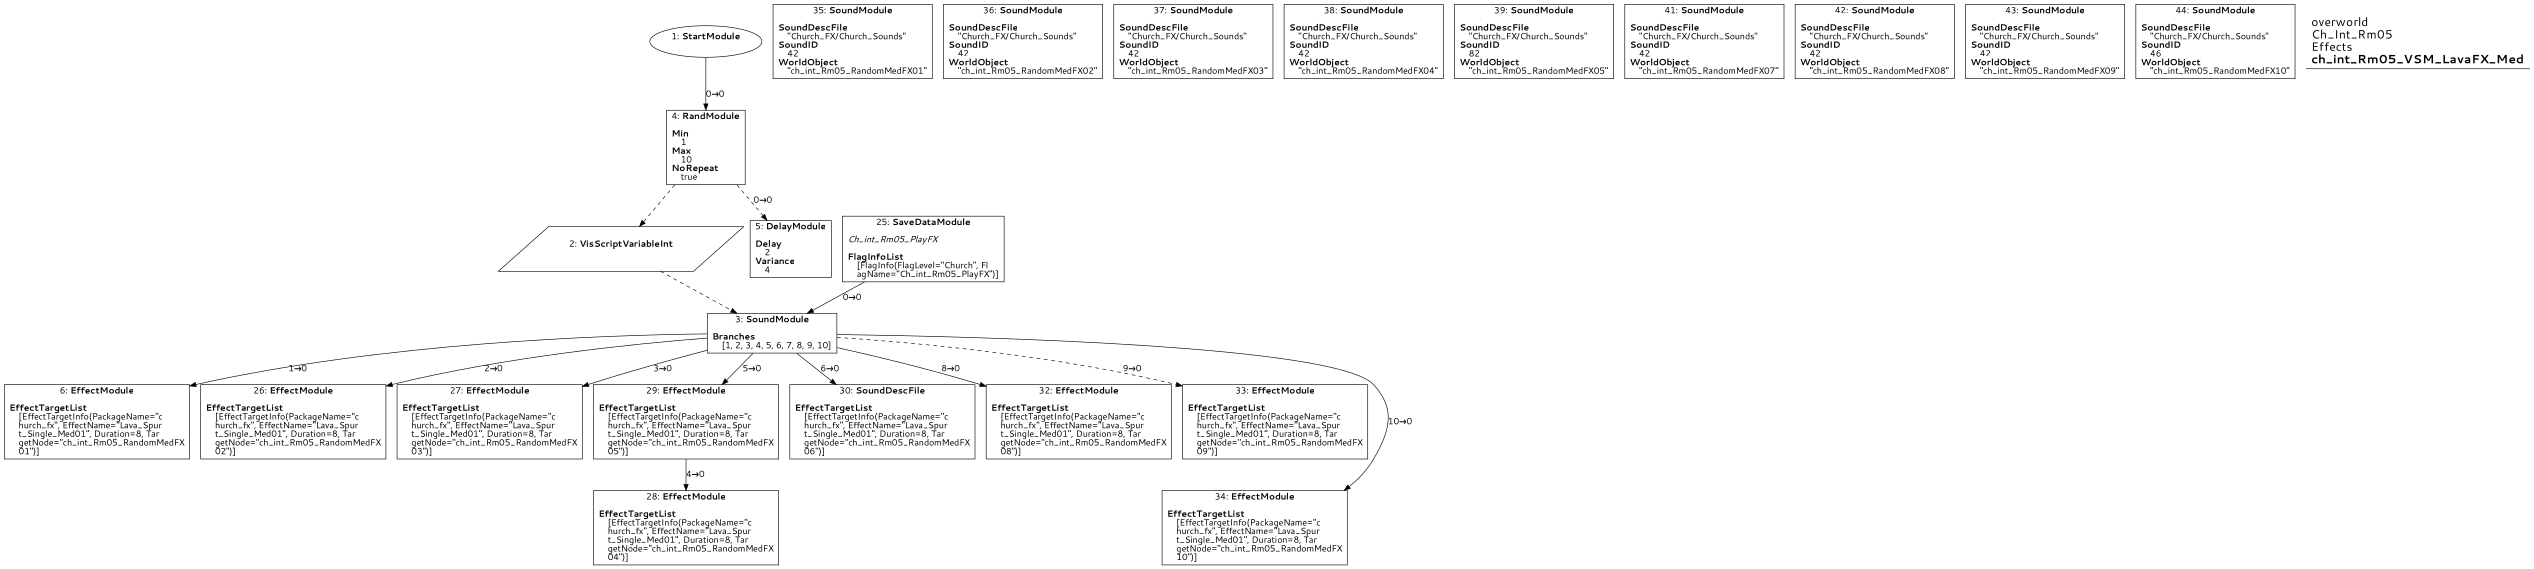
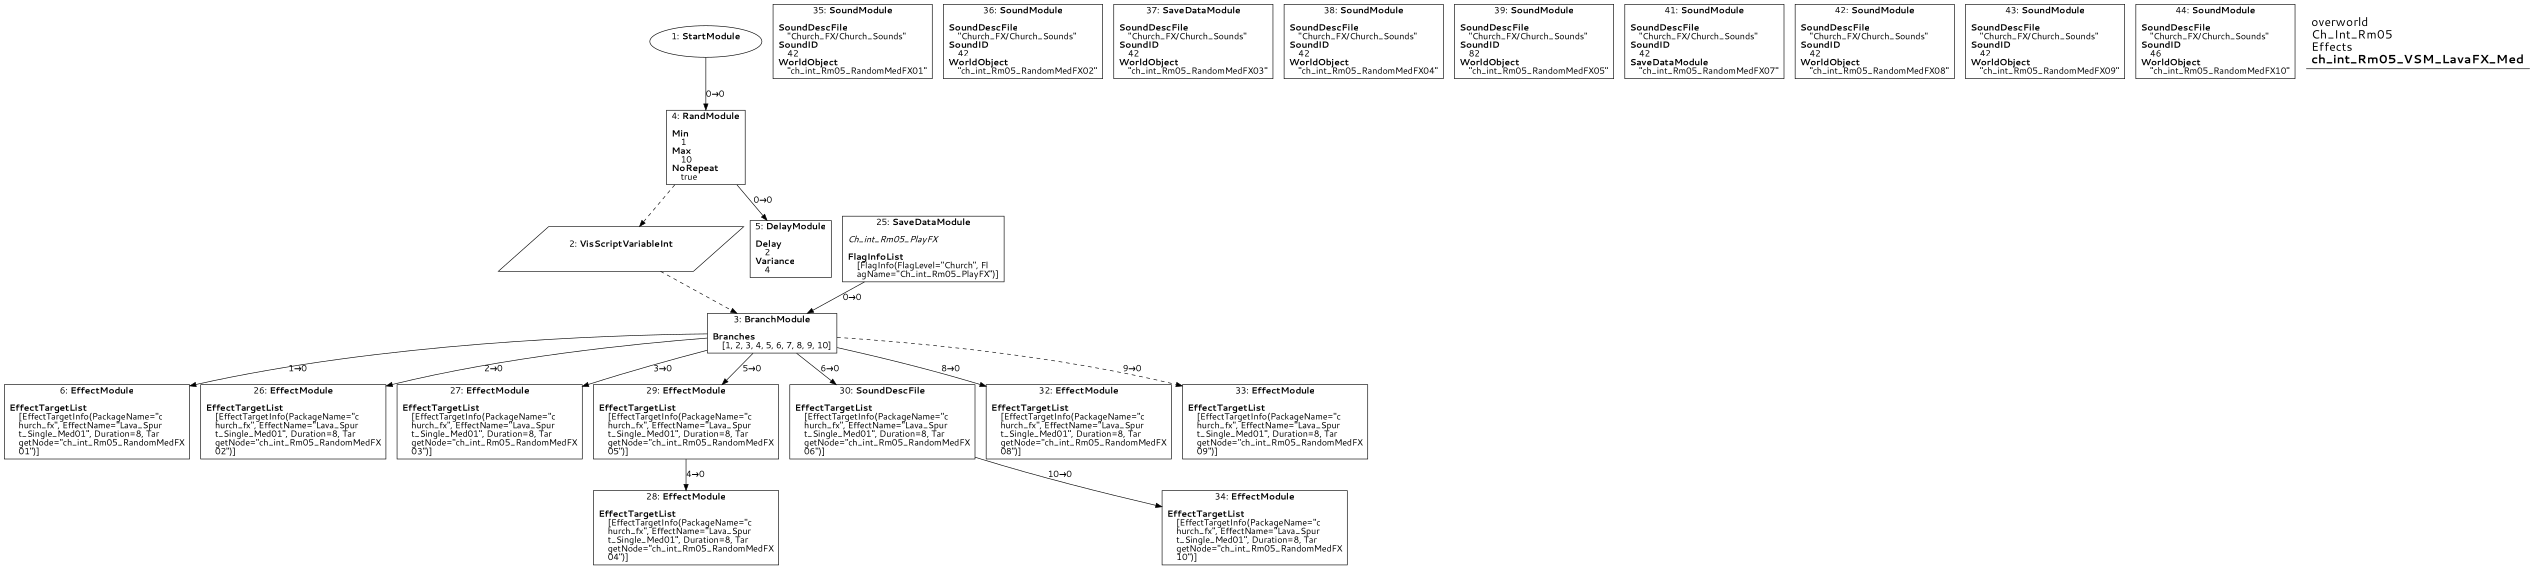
node "37:": text "SoundModule" -> "SaveDataModule"
node "41:": text "WorldObject" -> "SaveDataModule"
edge "4:" -> "5:": style dashed -> solid
node "3:": text "SoundModule" -> "BranchModule"
edge "3:" -> "34:": now "30:" -> "34:"
